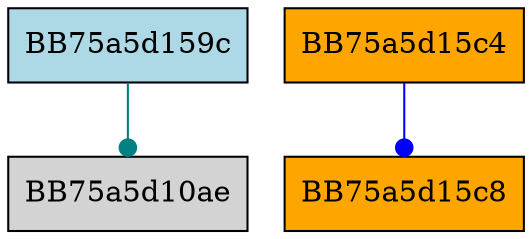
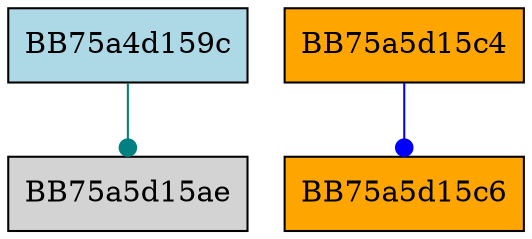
node "BB75a5d159c": label "BB75a5d159c" -> "BB75a4d159c"
node "BB75a5d10ae": label "BB75a5d10ae" -> "BB75a5d15ae"
node "BB75a5d15c8": label "BB75a5d15c8" -> "BB75a5d15c6"
